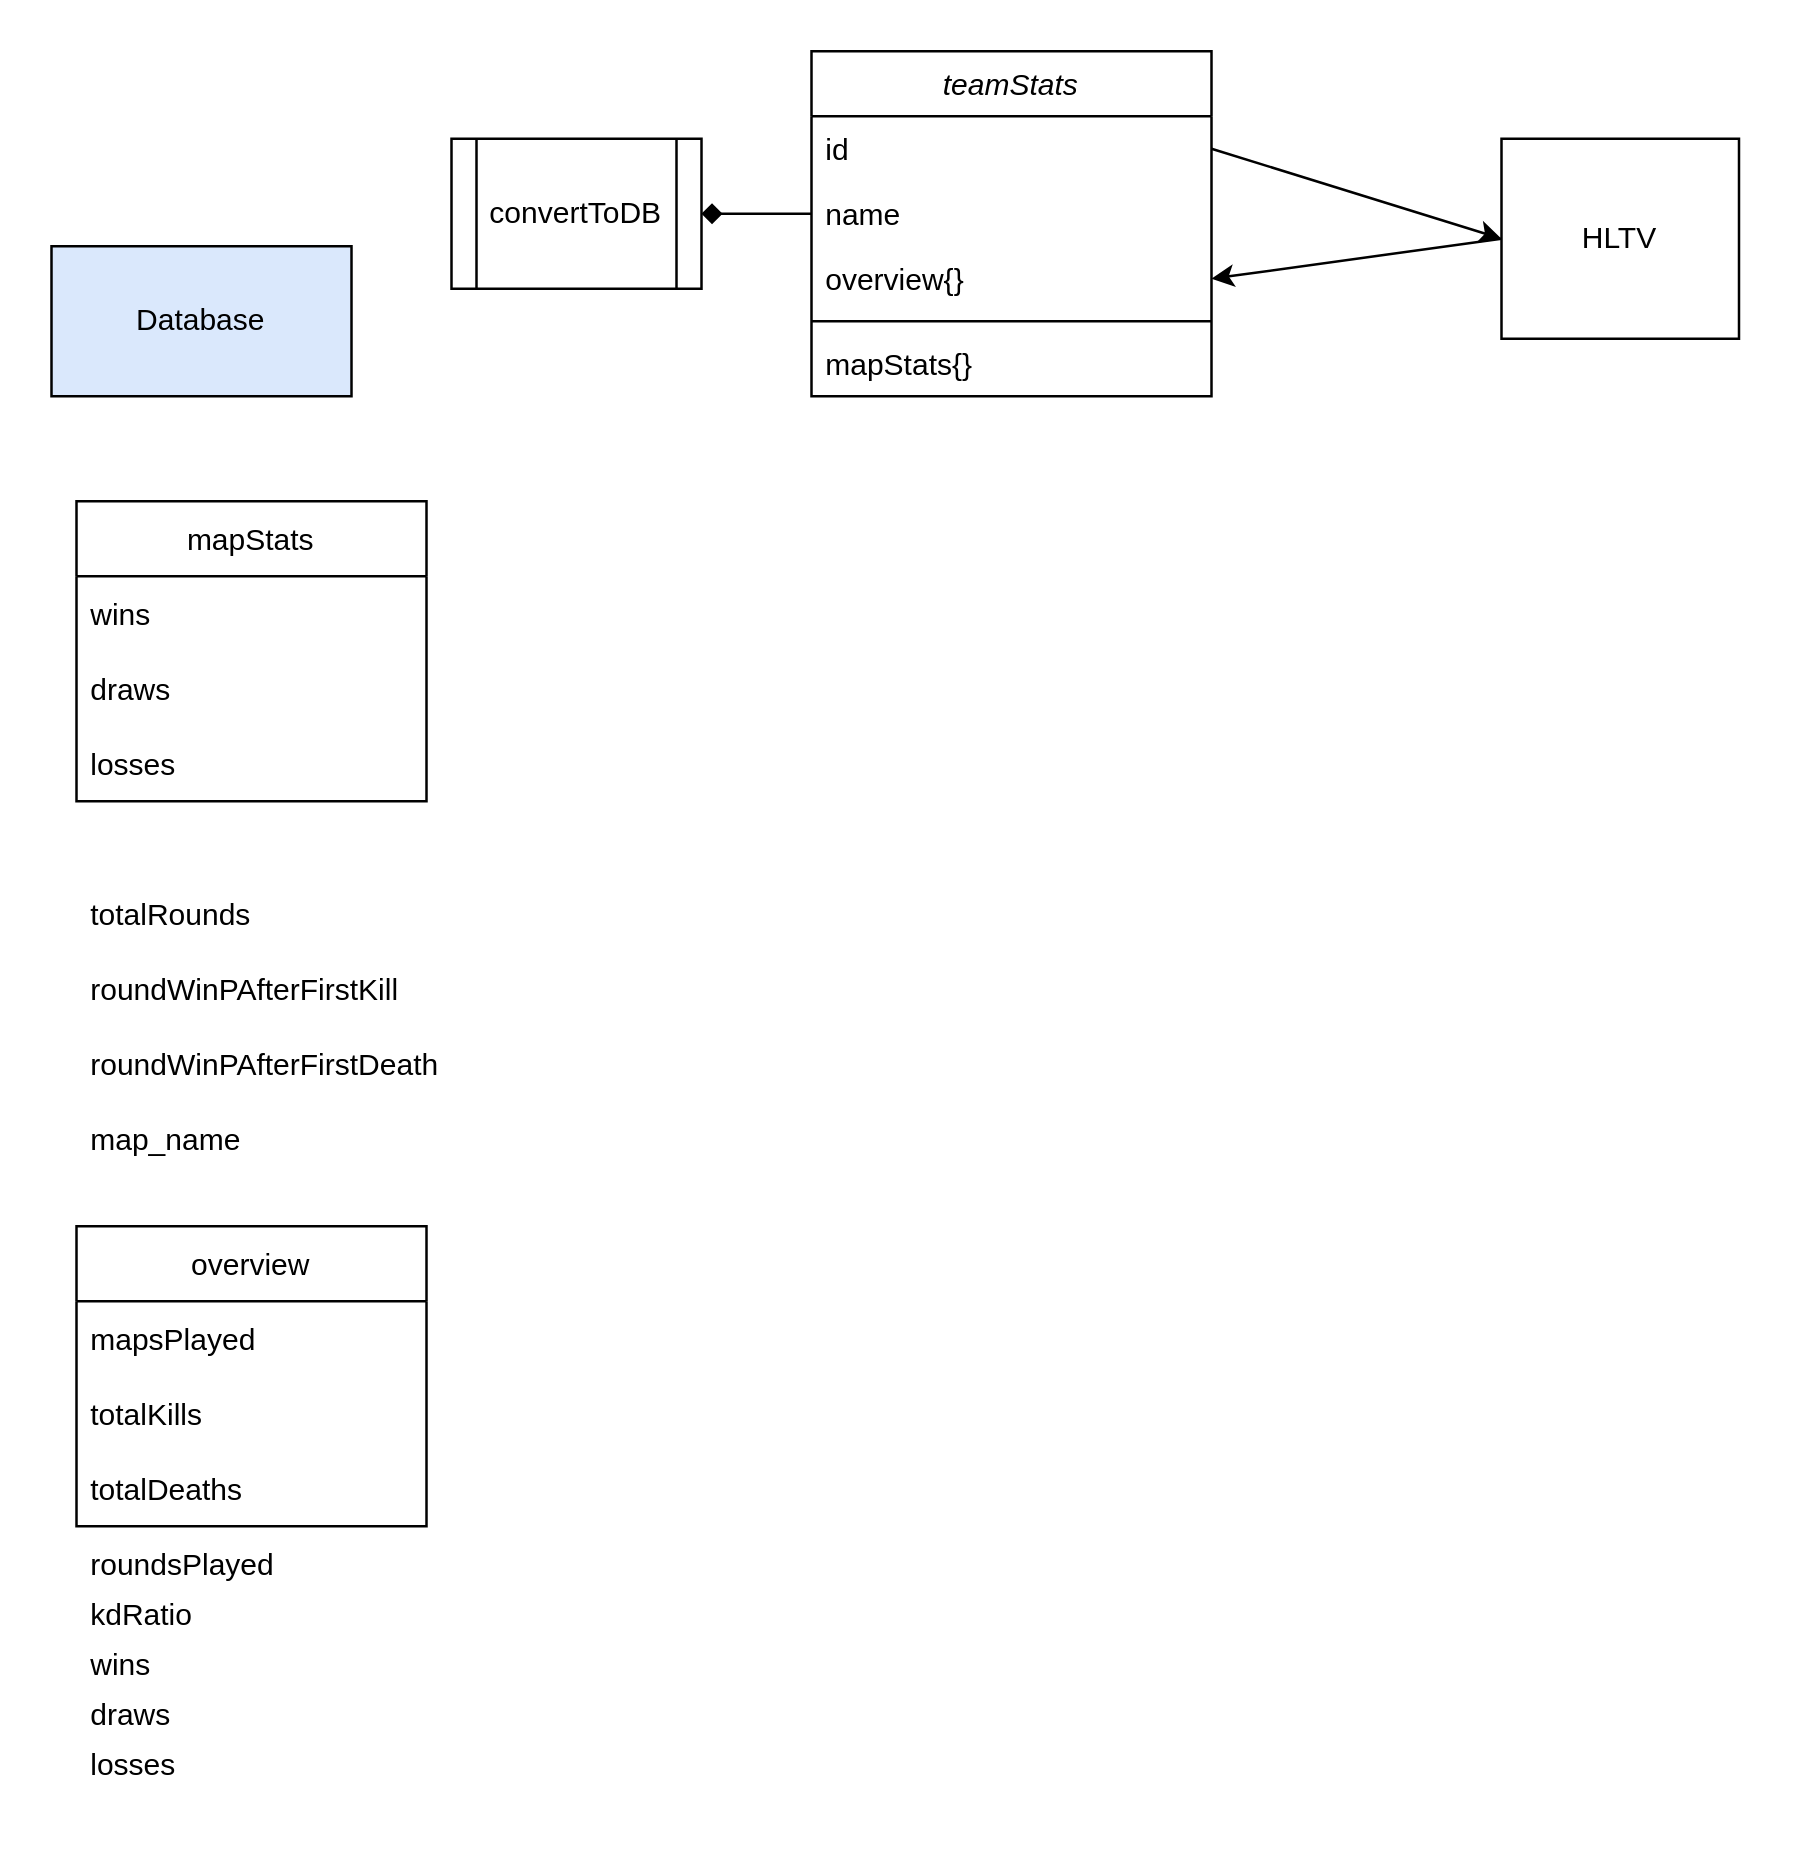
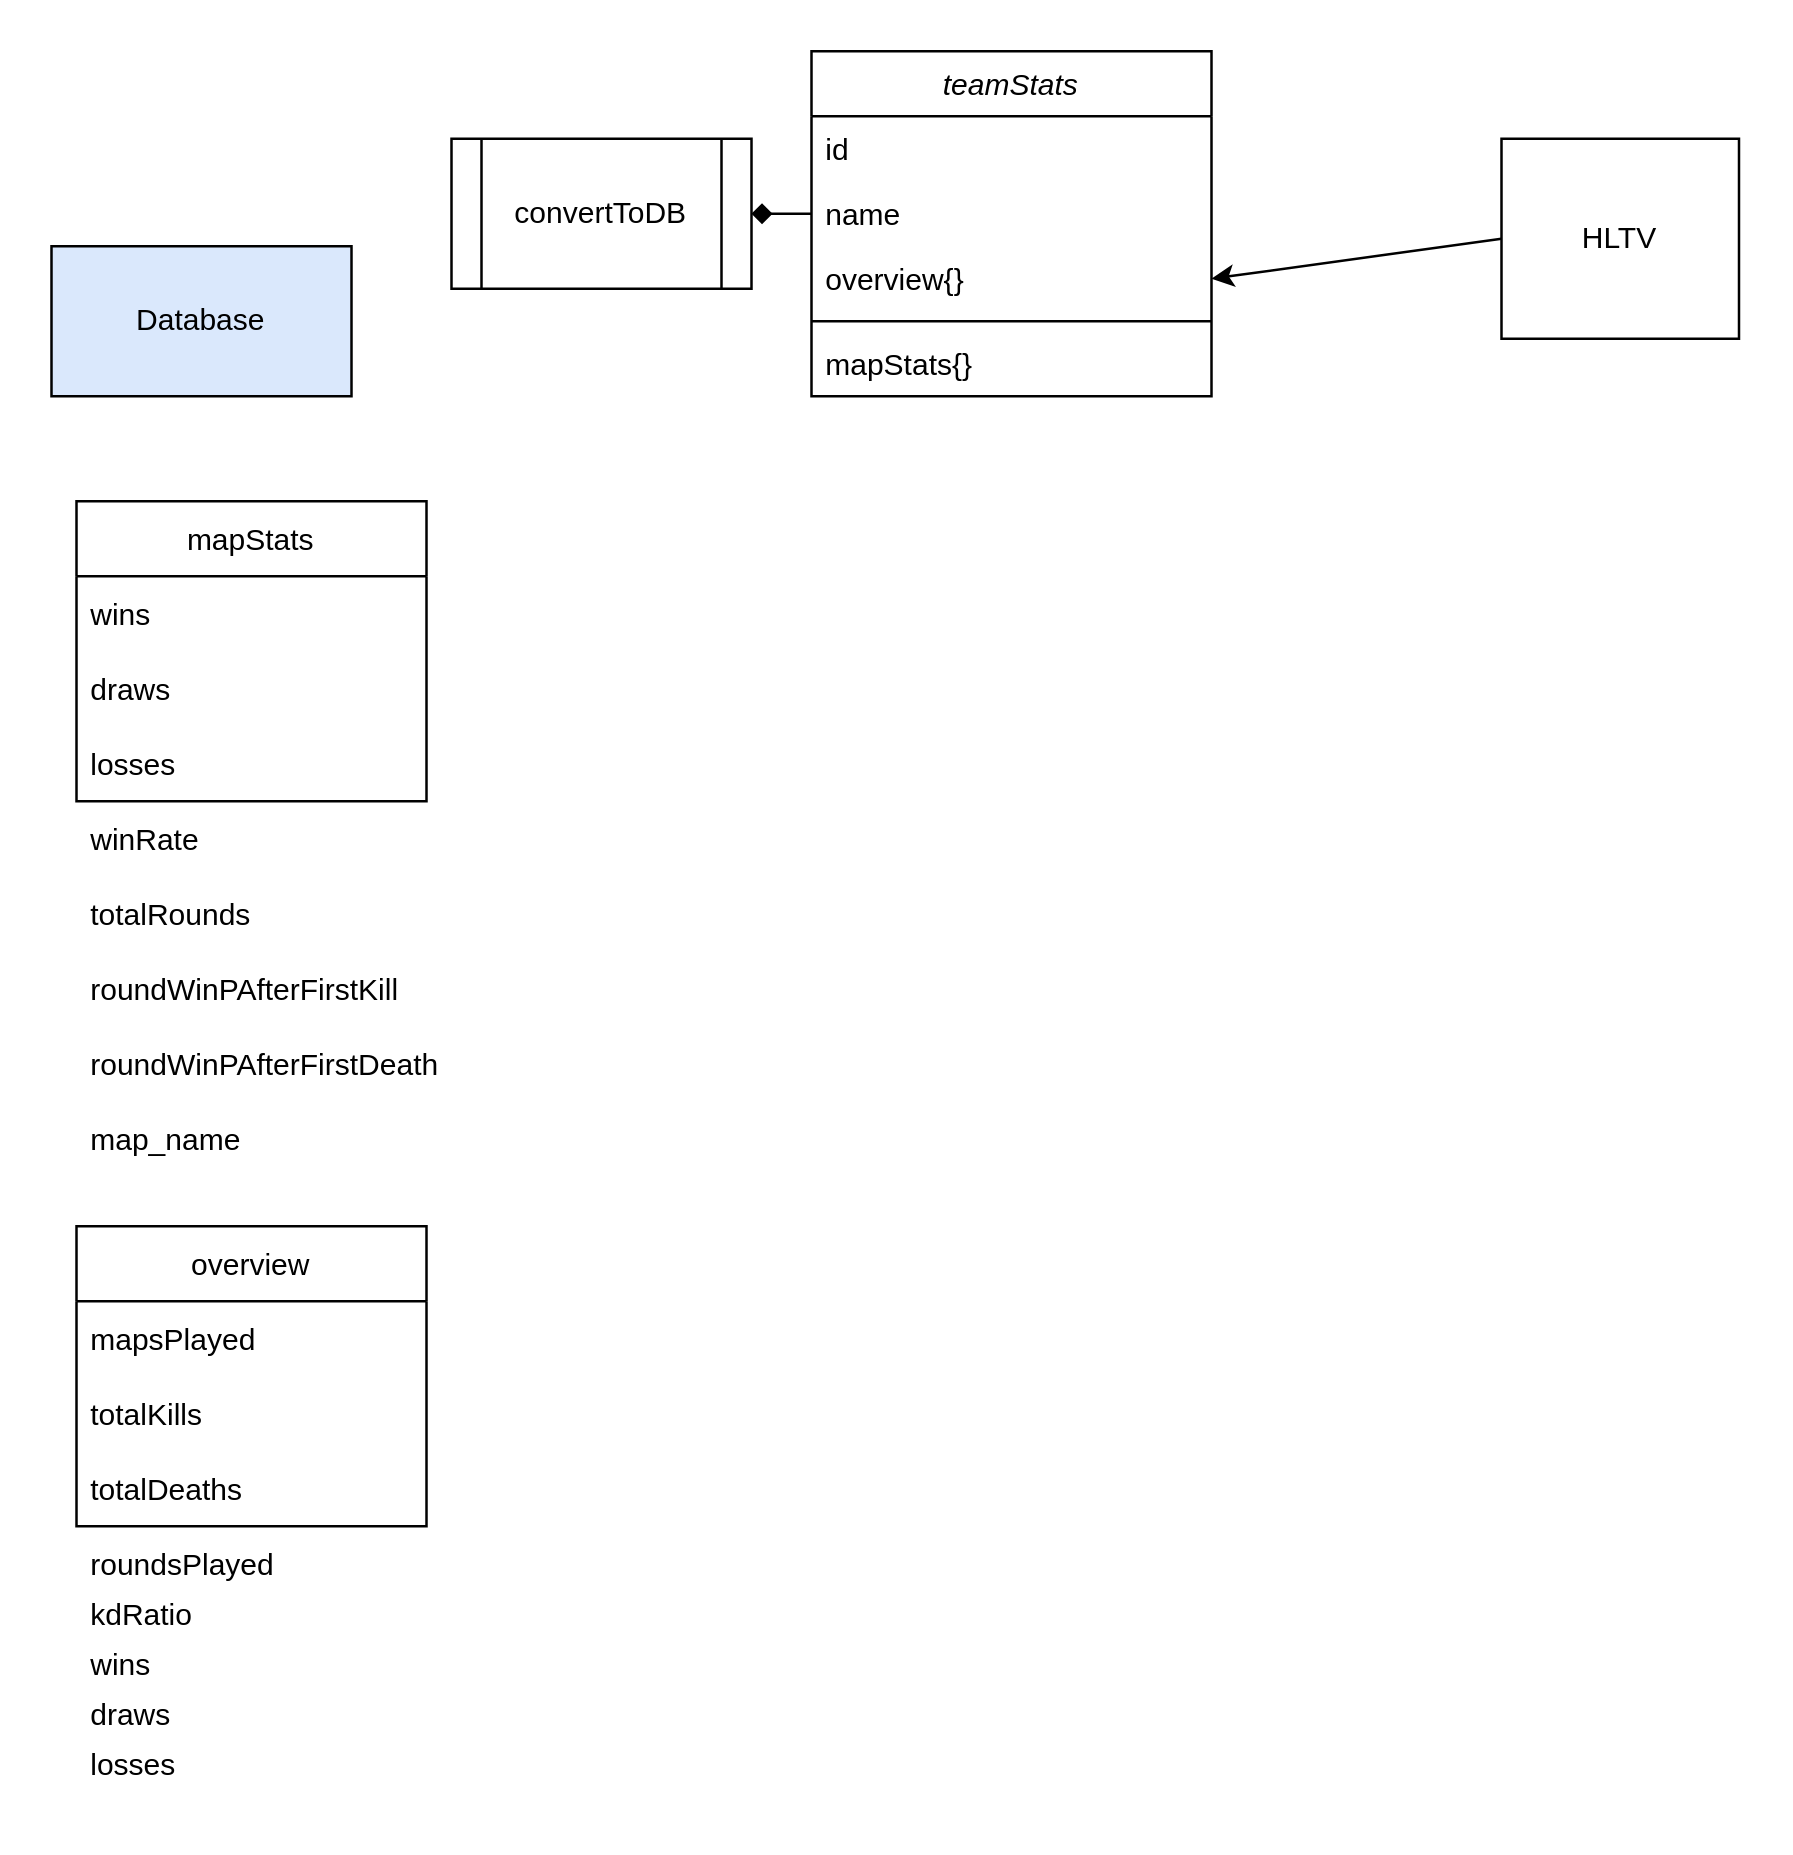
edge "id" -> "HLTV": removed
node "convertToDB": size 250x150 -> 300x150
node "winRate": added
